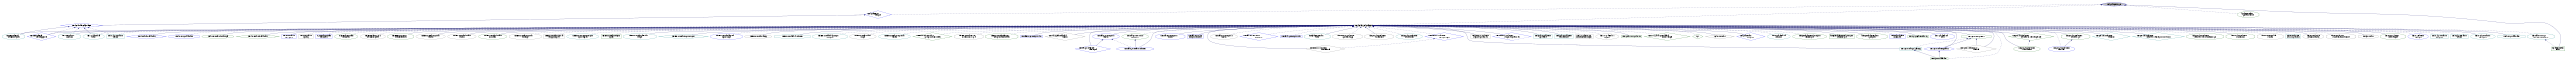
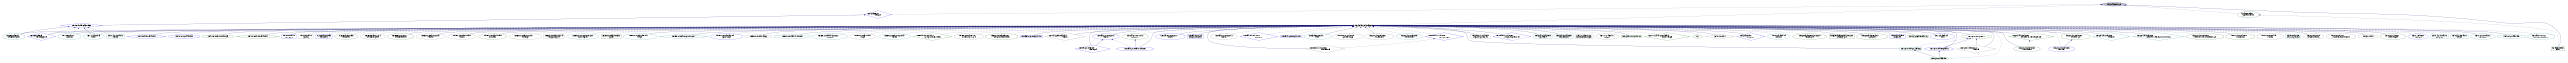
edge "PacketTagListTest:: DoRun" -> "ns3::LteRlcUmLowLat ::DoNotifyTxOpportunity": now "PacketTagListTest:: DoRun" -> "PacketTagListTest:: AddRemoveTime"
